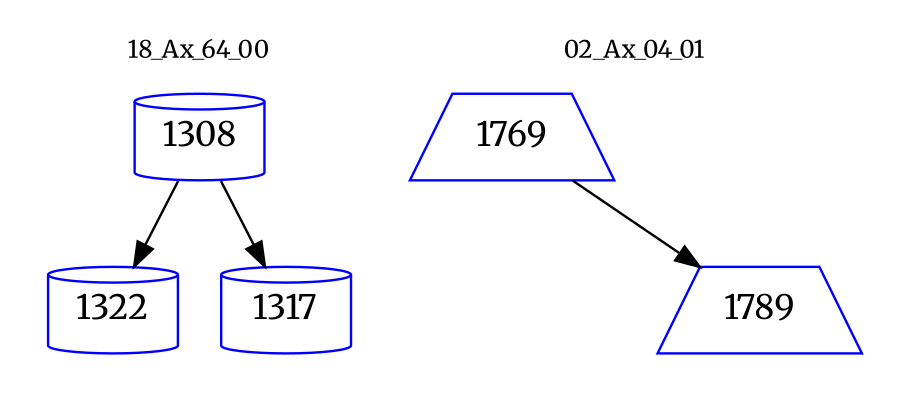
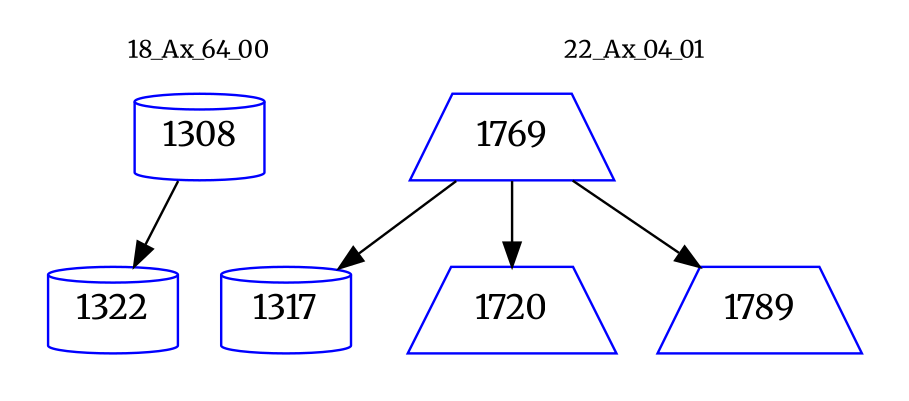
cluster "02_Ax_04_01": label "02_Ax_04_01" -> "22_Ax_04_01"
edge "1308" -> "1317": now "1769" -> "1317"
node "1720": added
